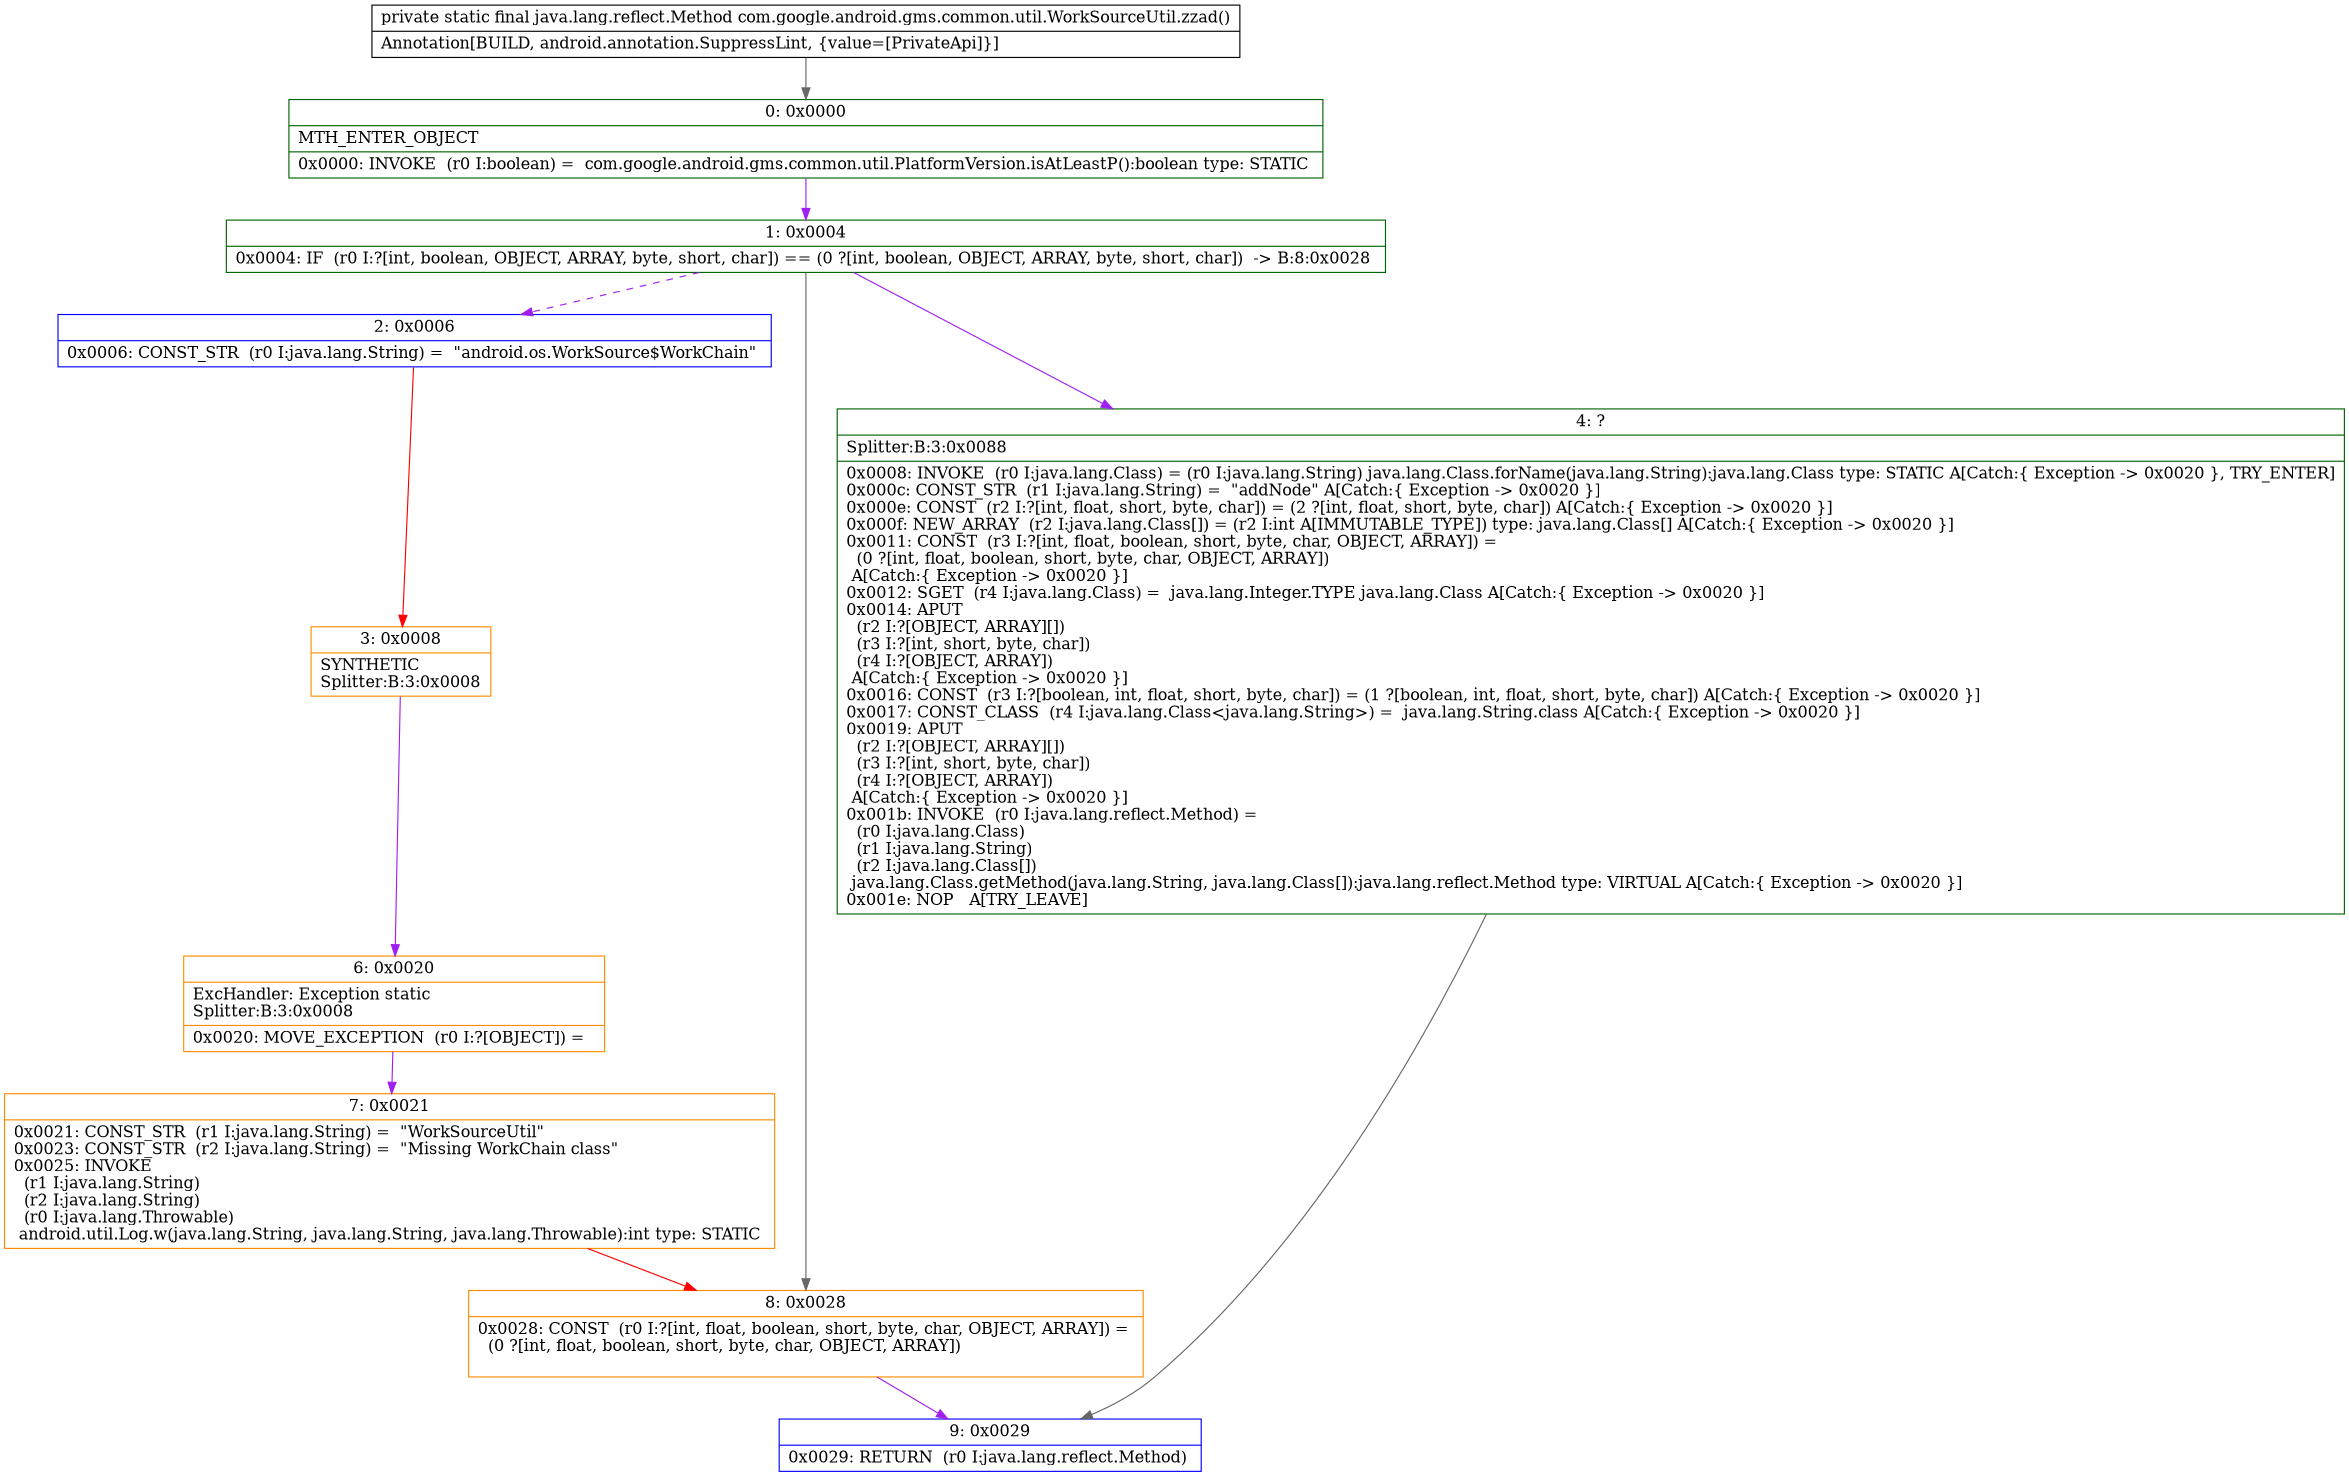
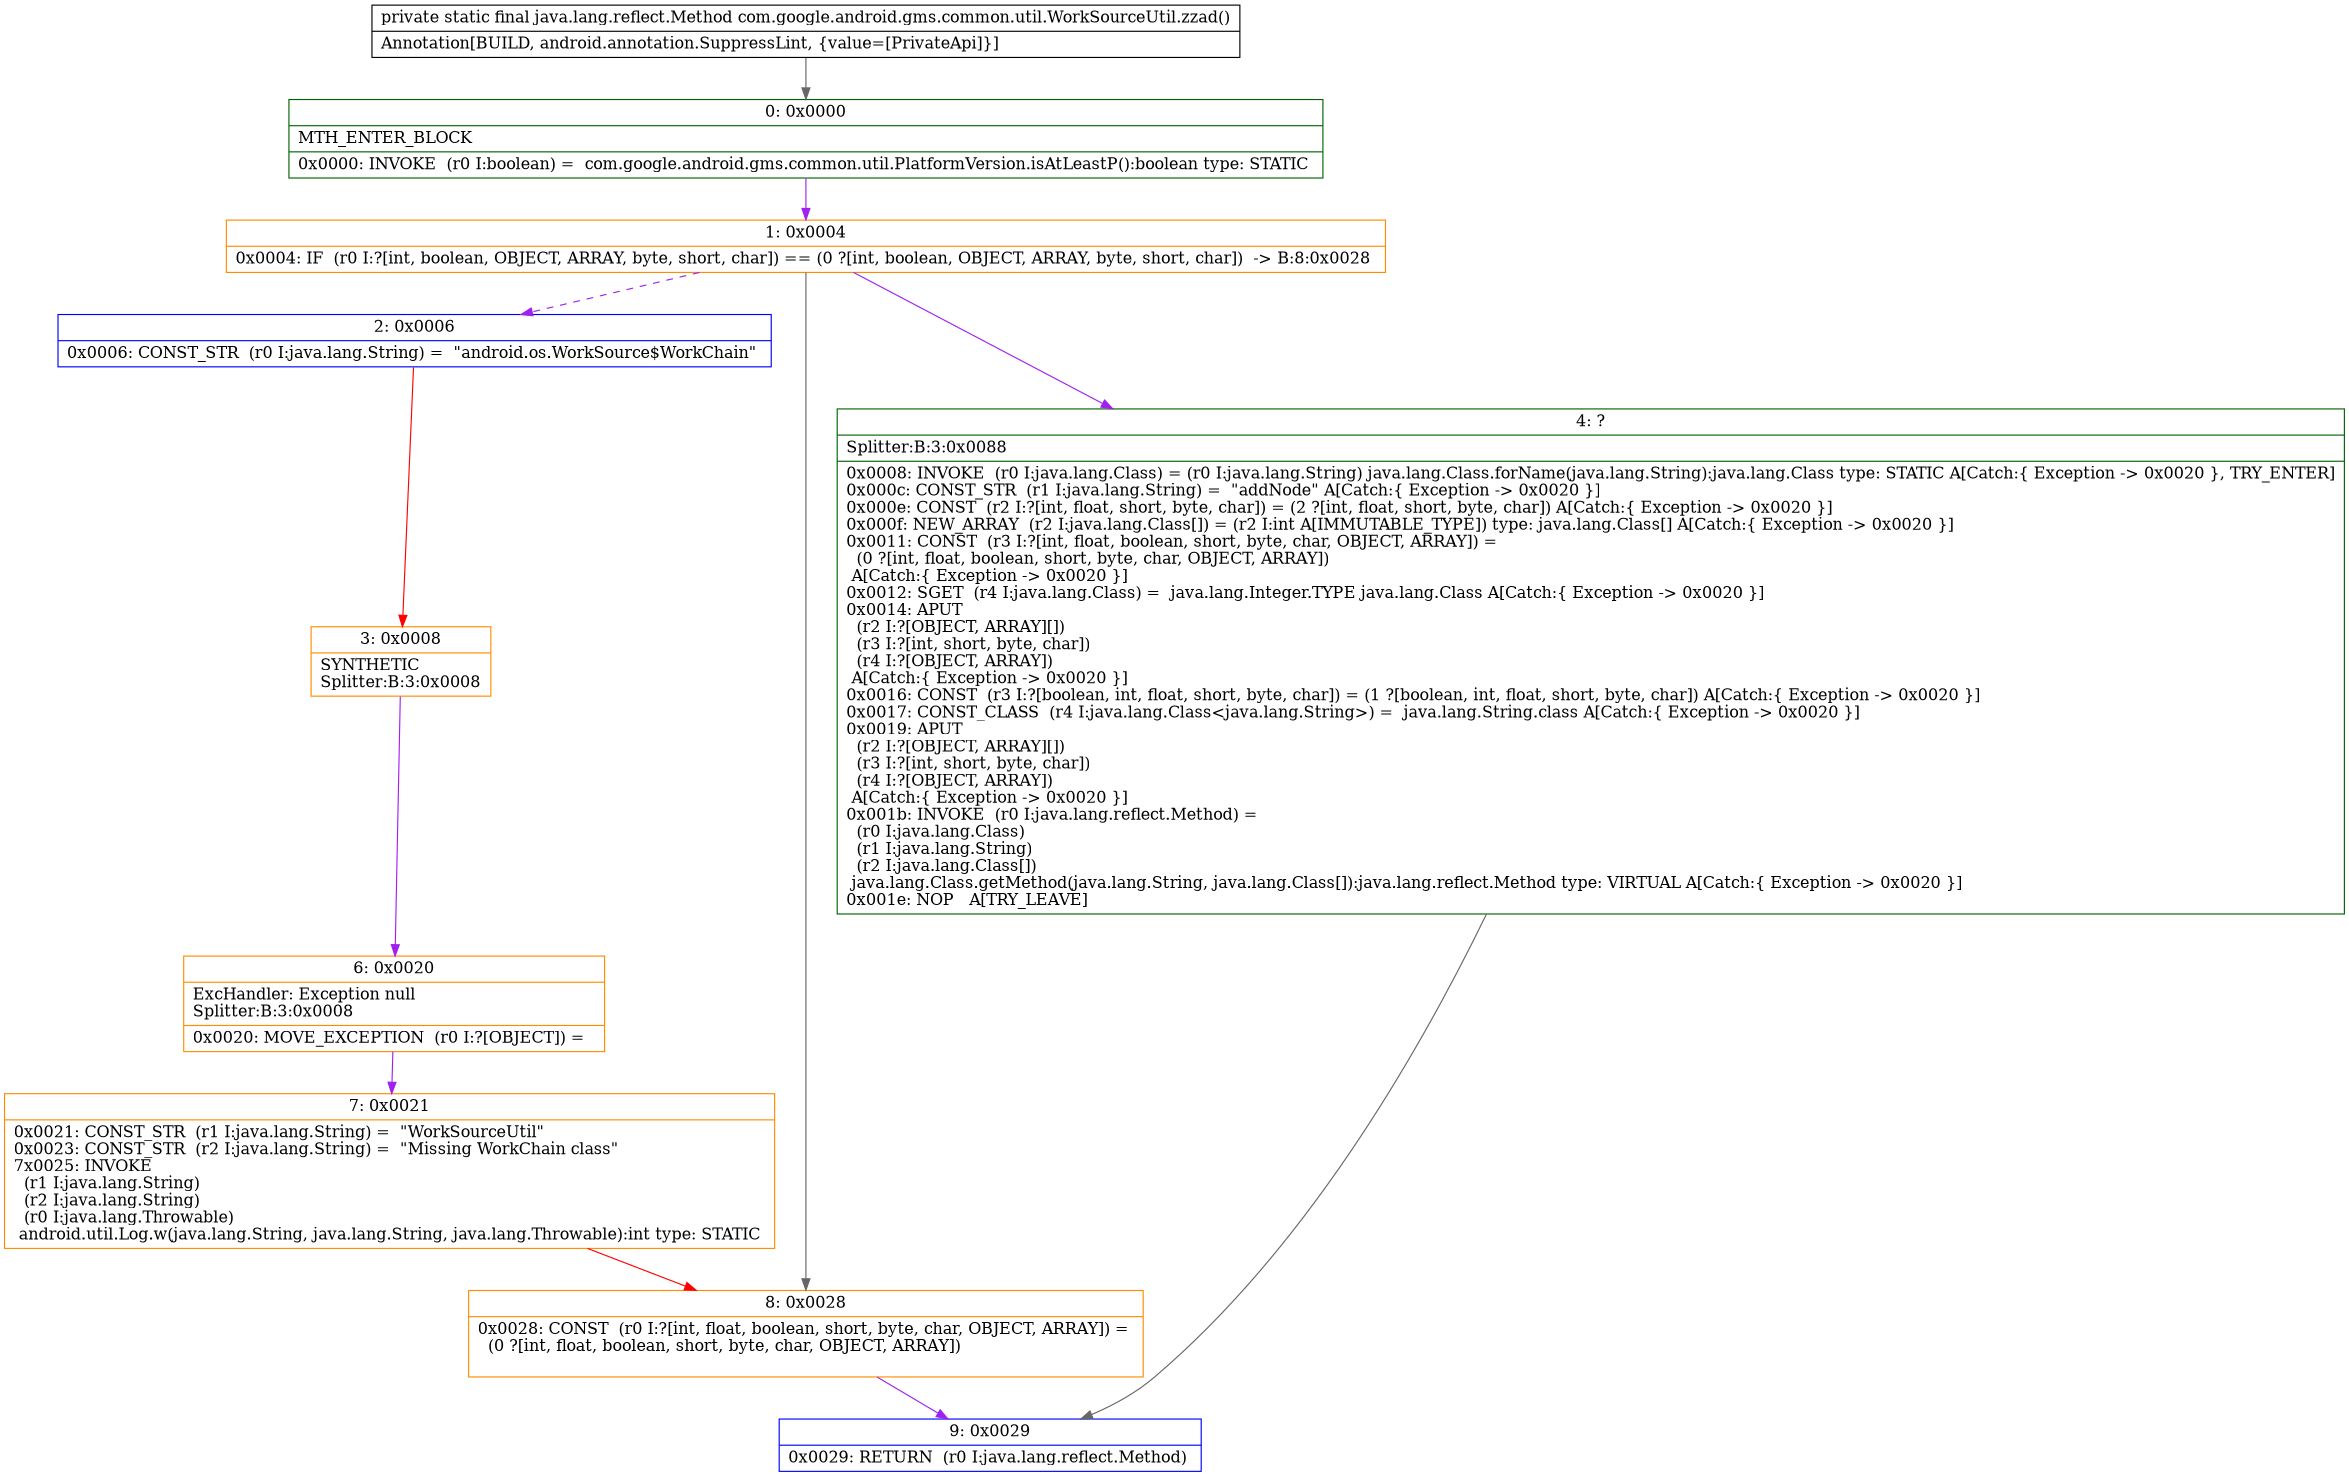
node "0: 0x0000": text "MTH_ENTER_OBJECT" -> "MTH_ENTER_BLOCK"
node "1: 0x0004": color darkgreen -> darkorange
node "6: 0x0020": text "ExcHandler: Exception static" -> "ExcHandler: Exception null"
node "7: 0x0021": text "0x0025: INVOKE" -> "7x0025: INVOKE"
